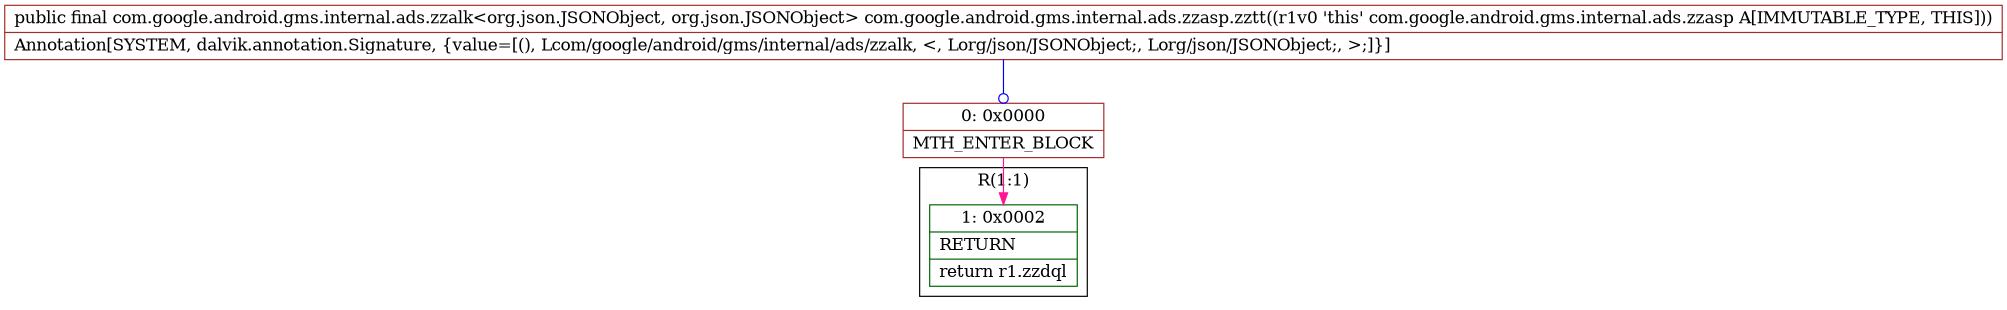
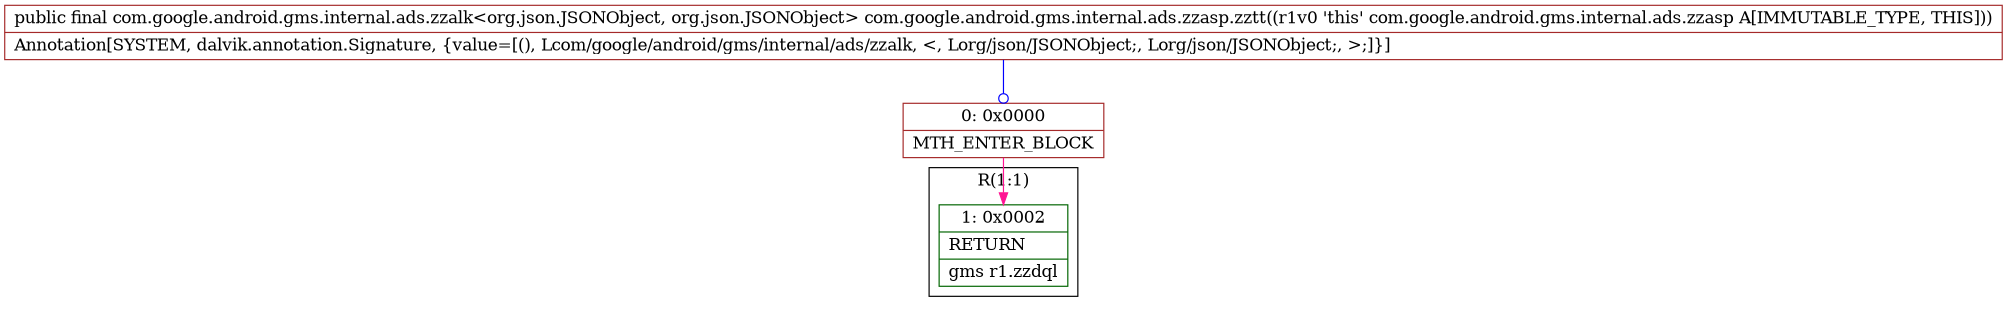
node "1: 0x0002": text "return r1.zzdql" -> "gms r1.zzdql"
